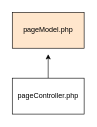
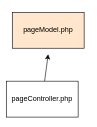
node "pageController.php": moved (48, 96) -> (42, 99)
